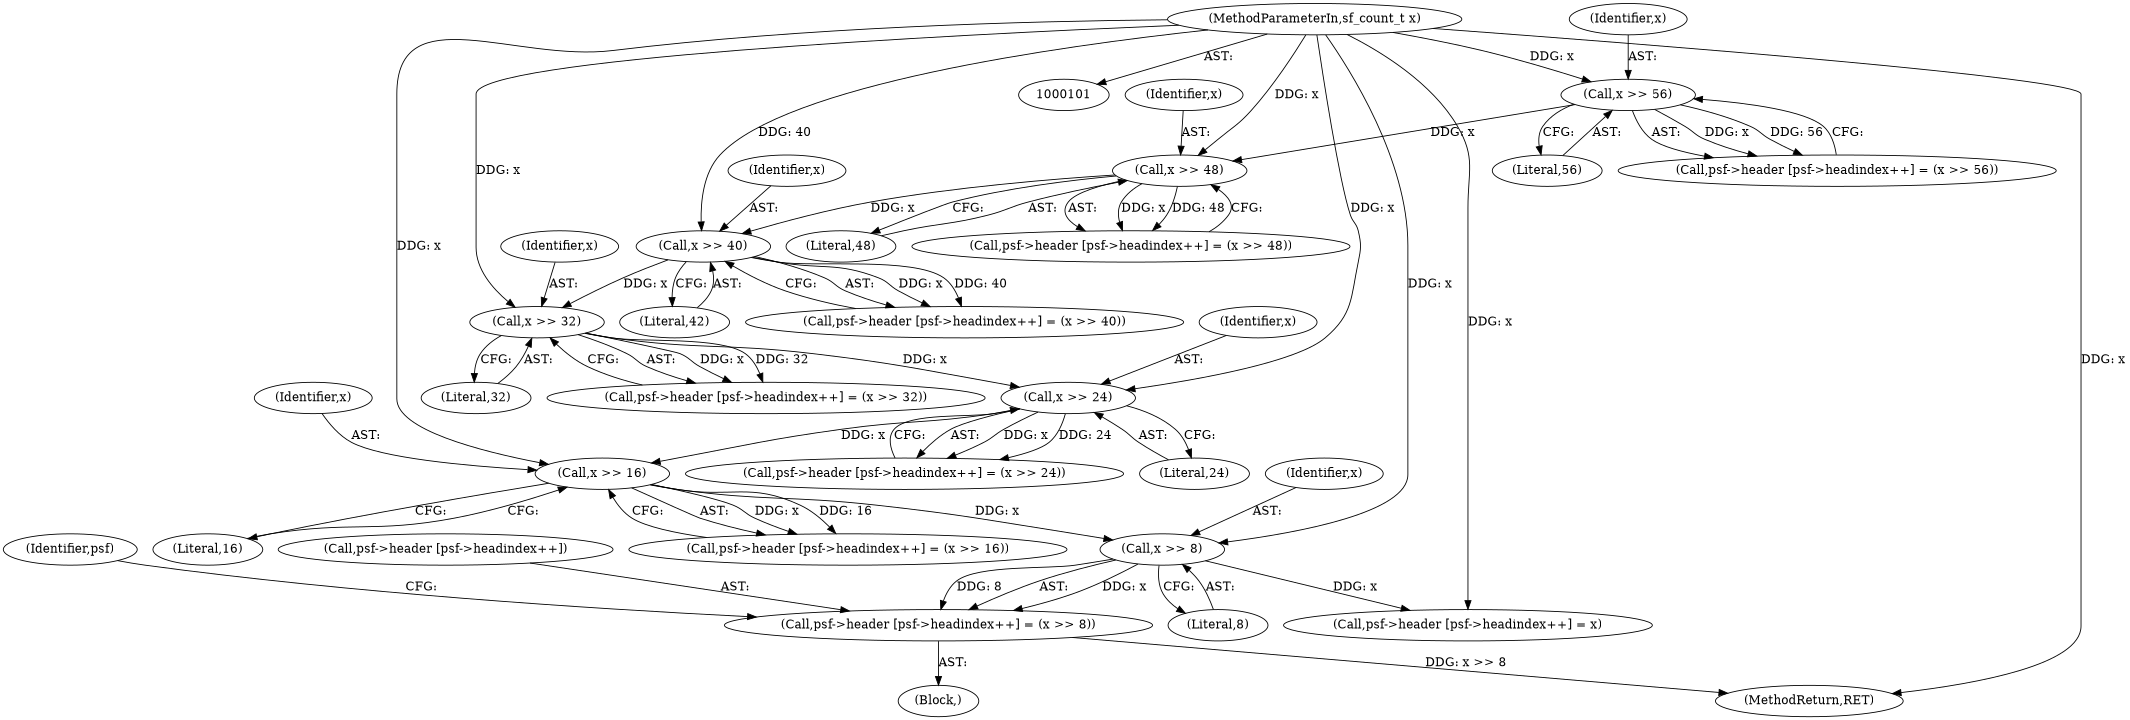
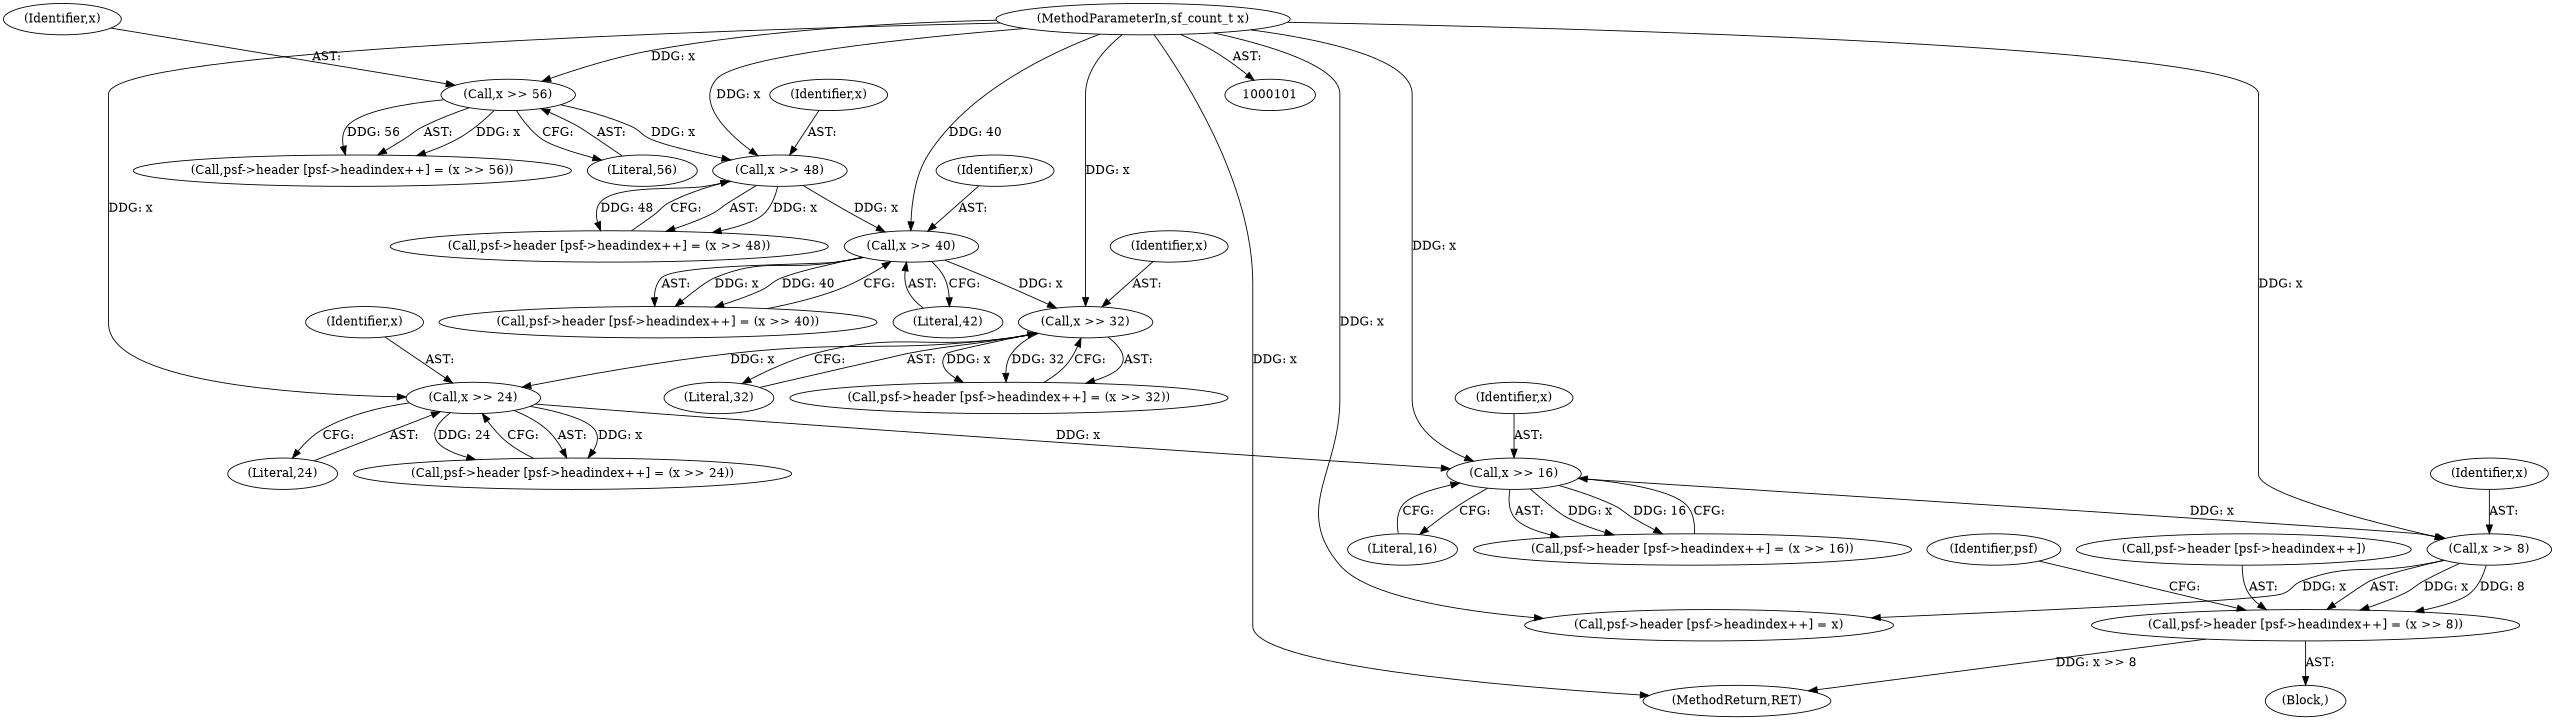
edge "(Call,psf->header [psf->headindex++] = (x >> 56))" -> "(Call,x >> 56)": removed, label "CFG:"
node "(Literal,48)": removed
node "(Literal,8)": removed
